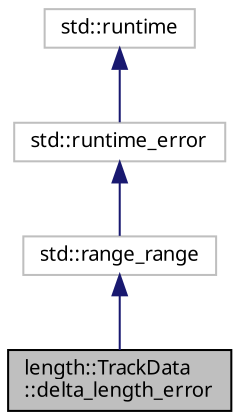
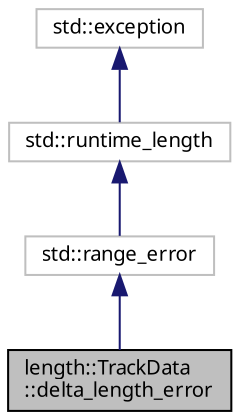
node "std::runtime": label "std::runtime" -> "std::exception"
node "std::runtime_error": label "std::runtime_error" -> "std::runtime_length"
node "std::range_range": label "std::range_range" -> "std::range_error"
